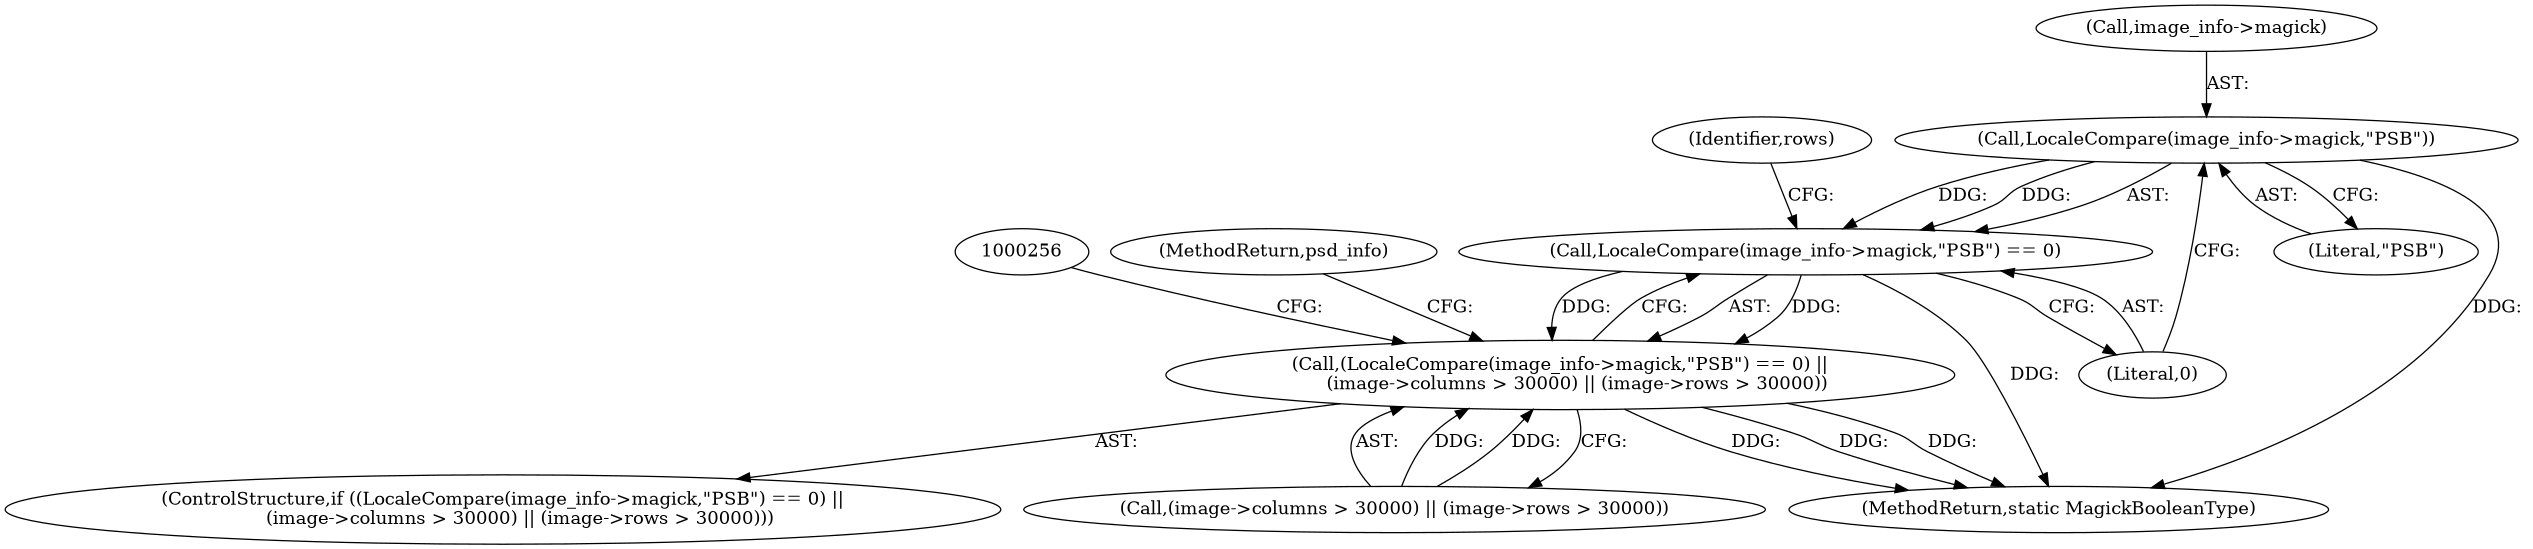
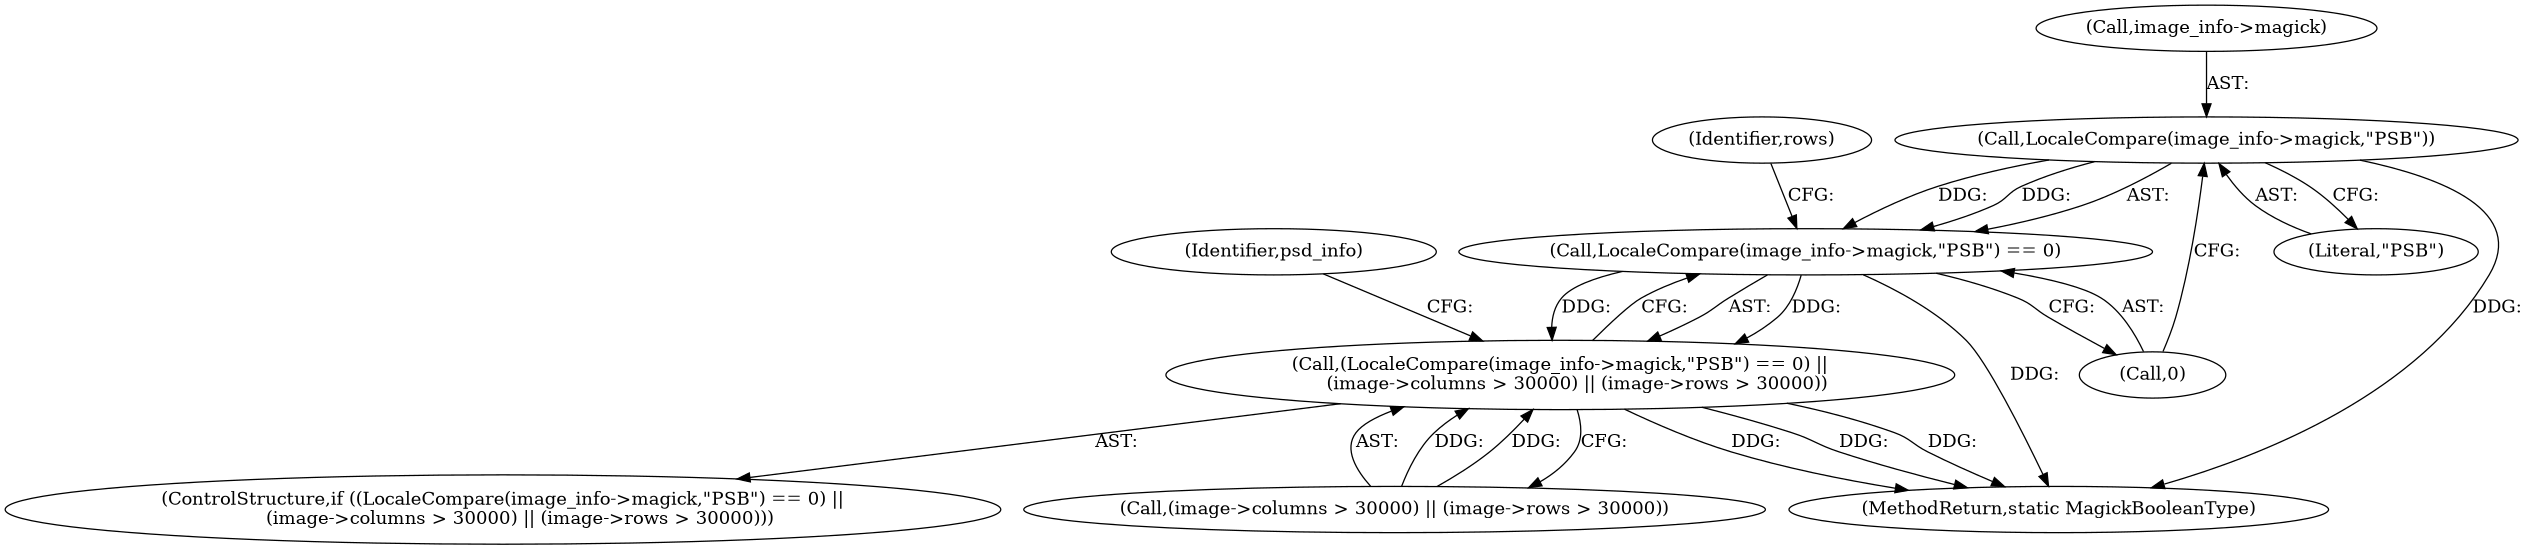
node "1000256": removed
node "(MethodReturn,psd_info)": label "(MethodReturn,psd_info)" -> "(Identifier,psd_info)"
node "(Literal,0)": label "(Literal,0)" -> "(Call,0)"
